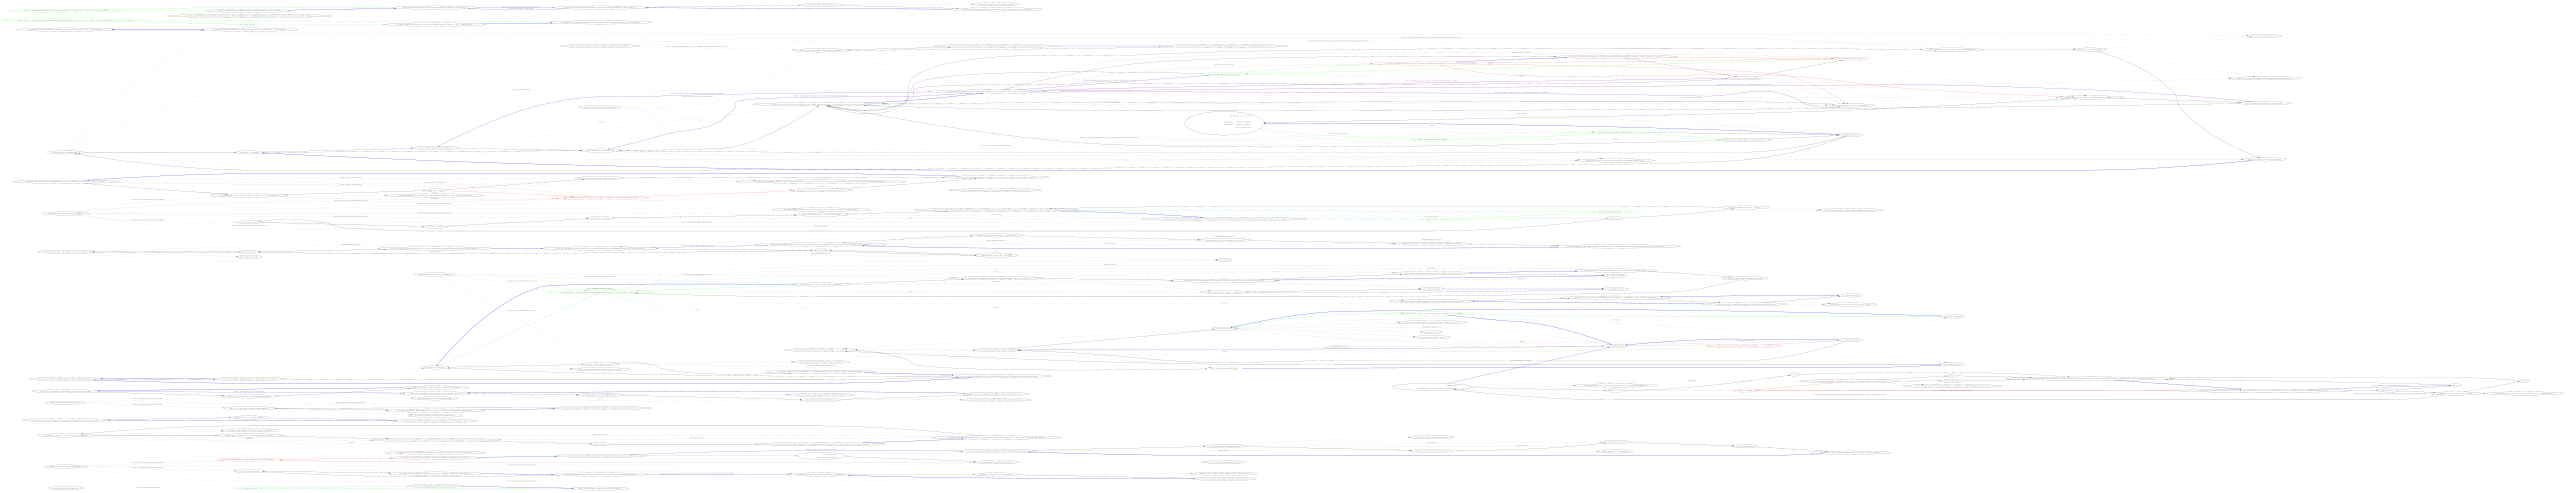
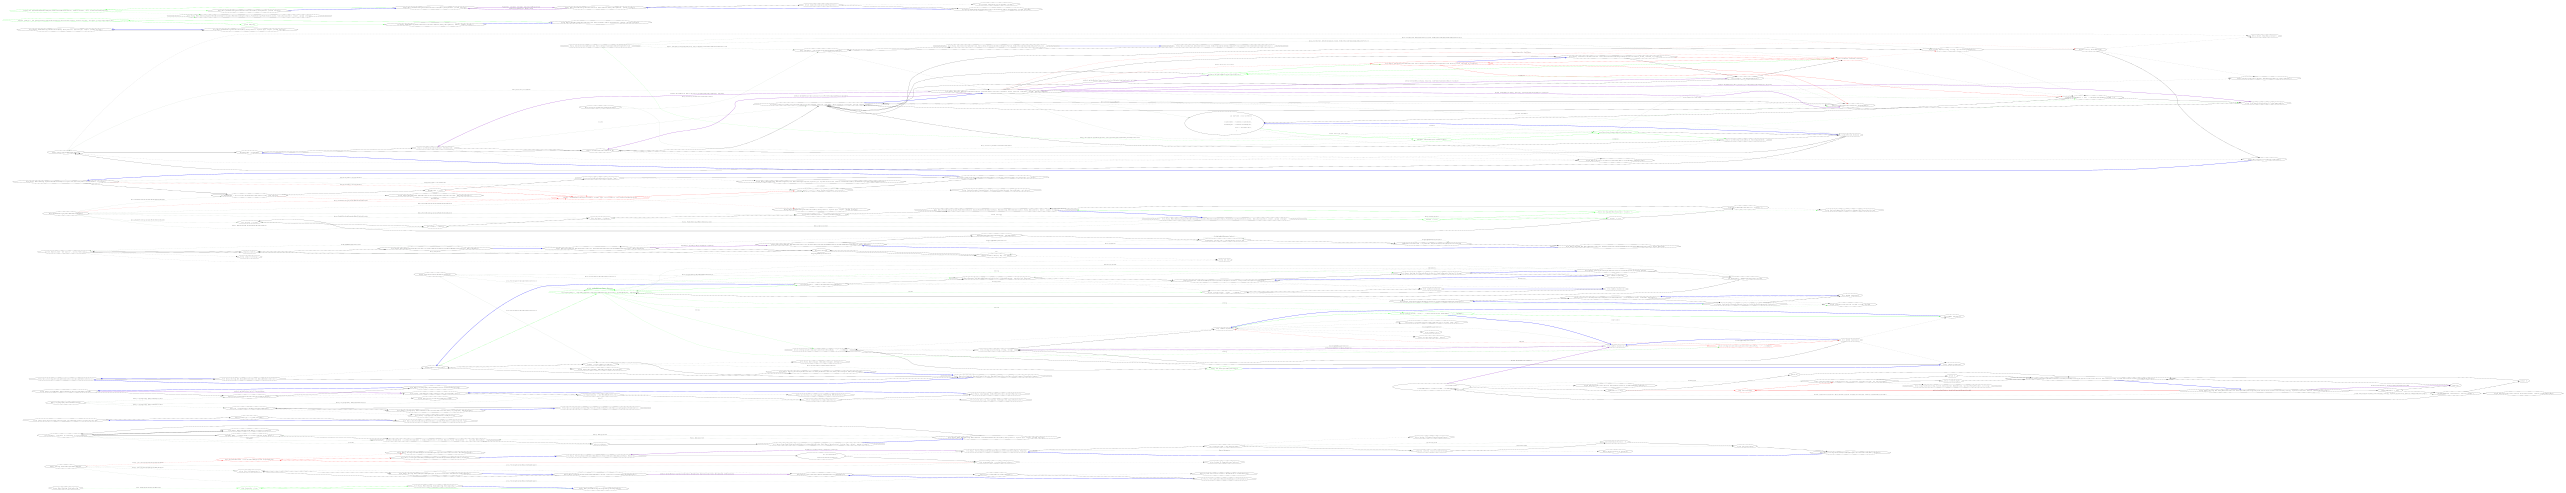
edge "var customer = (instance as Customer) ?? new Customer()" -> "Entry Nancy.Demo.ModelBinding.Models.Customer.Customer()": style dotted -> bold
